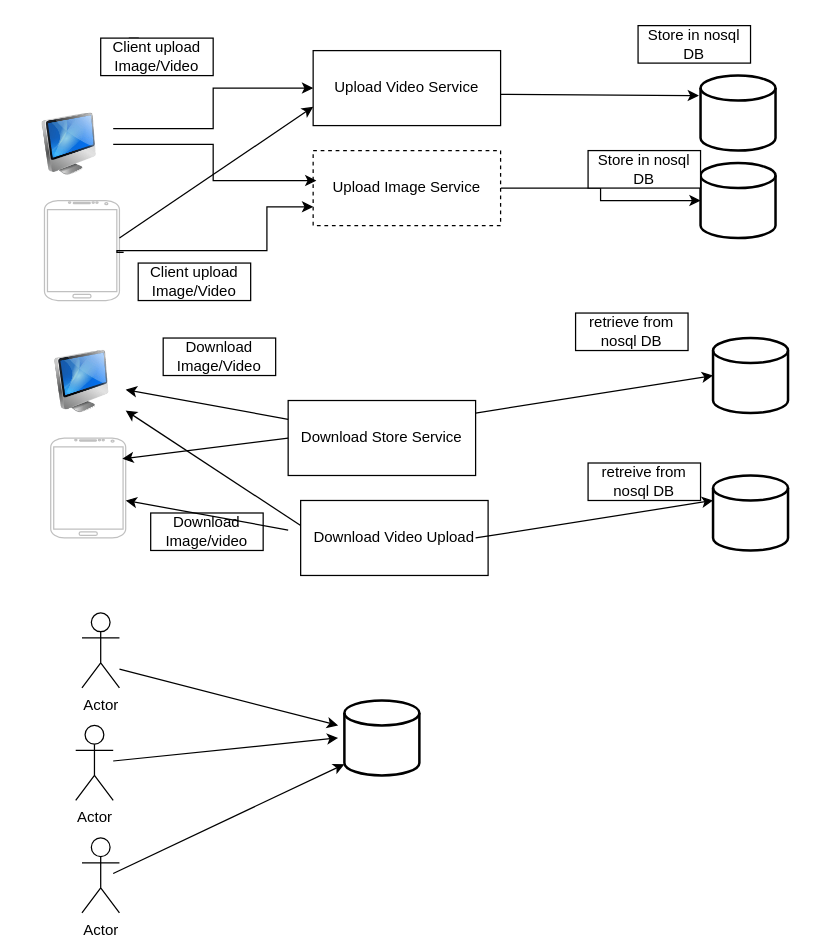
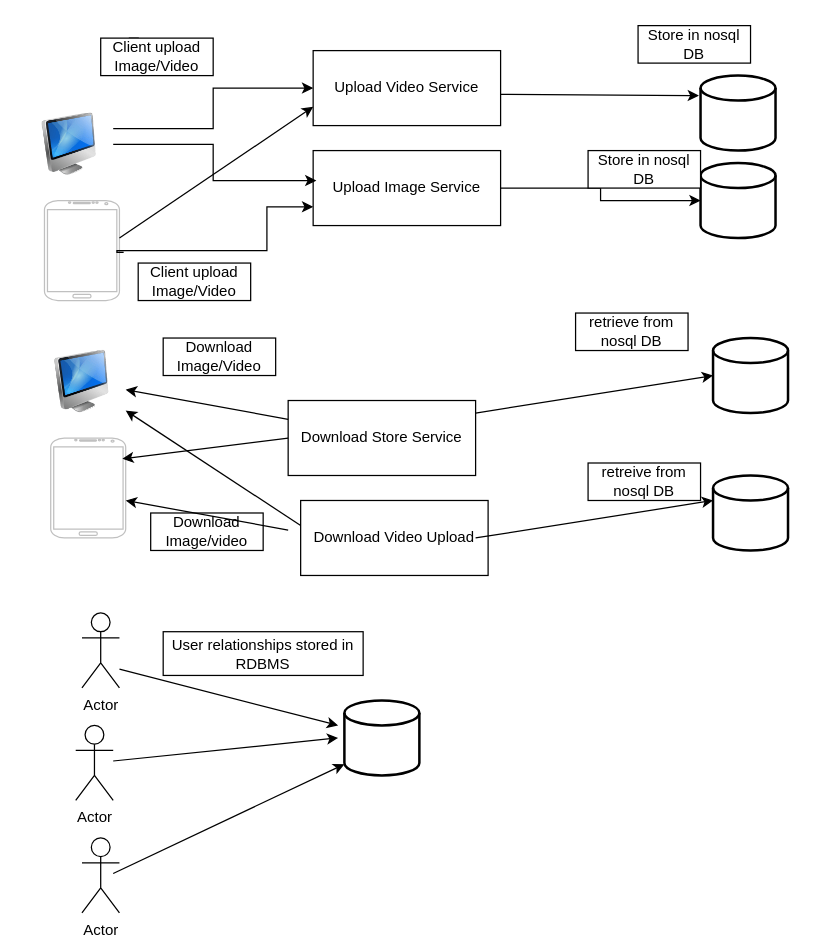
node "Upload Image Service": style dashed -> solid
node "User relationships stored in RDBMS": added
